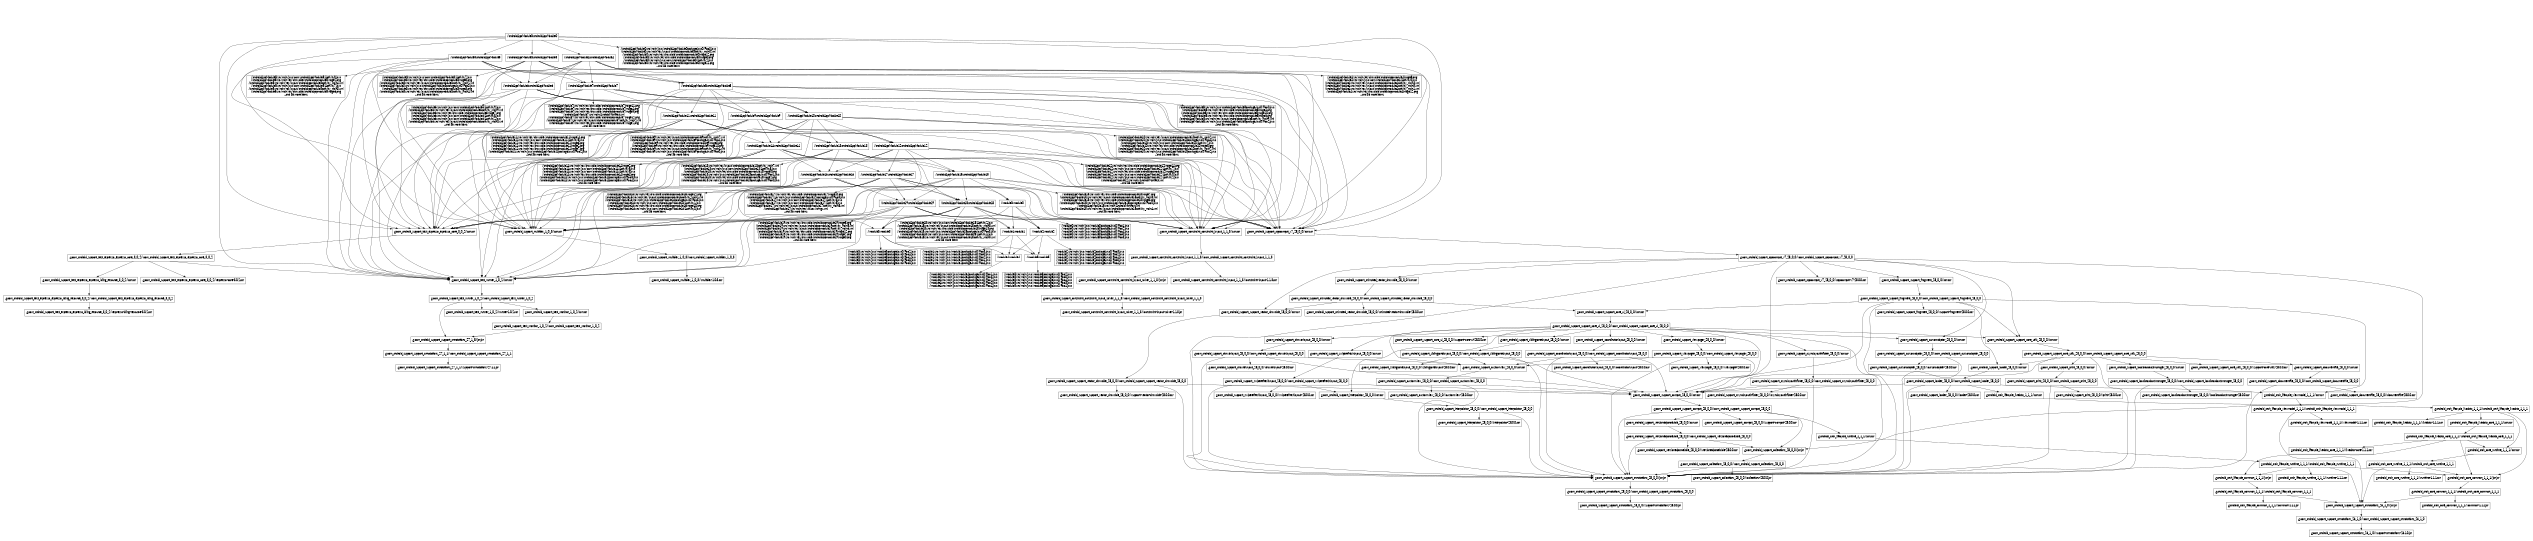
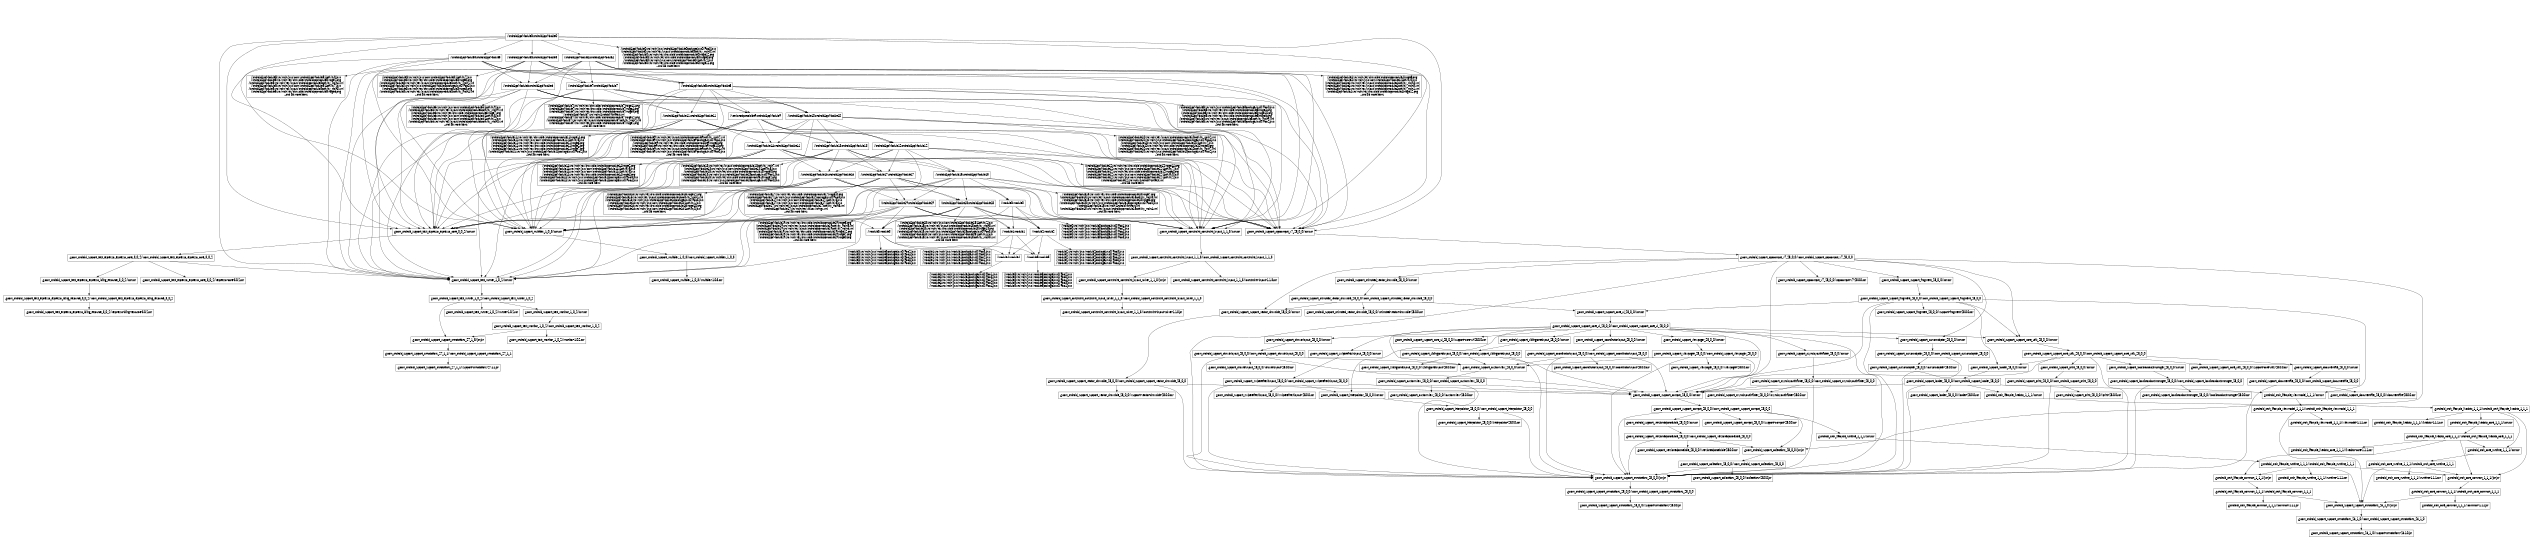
node "//androidAppModule9:androidAppModule9": label "//androidAppModule9:androidAppModule9" -> "//versionedparcelable9:androidAppModule9"
edge "//androidAppModule10:androidAppModule10" -> "@com_android_support_test_runner_1_0_2//aar:aar": removed
edge "//androidAppModule13:androidAppModule13" -> "//androidAppModule18:androidAppModule18": now "//androidAppModule13:androidAppModule13" -> "//androidAppModule17:androidAppModule17"
node "@com_android_support_test_monitor_1_0_2//:monitor-1.0.2.aar": added
